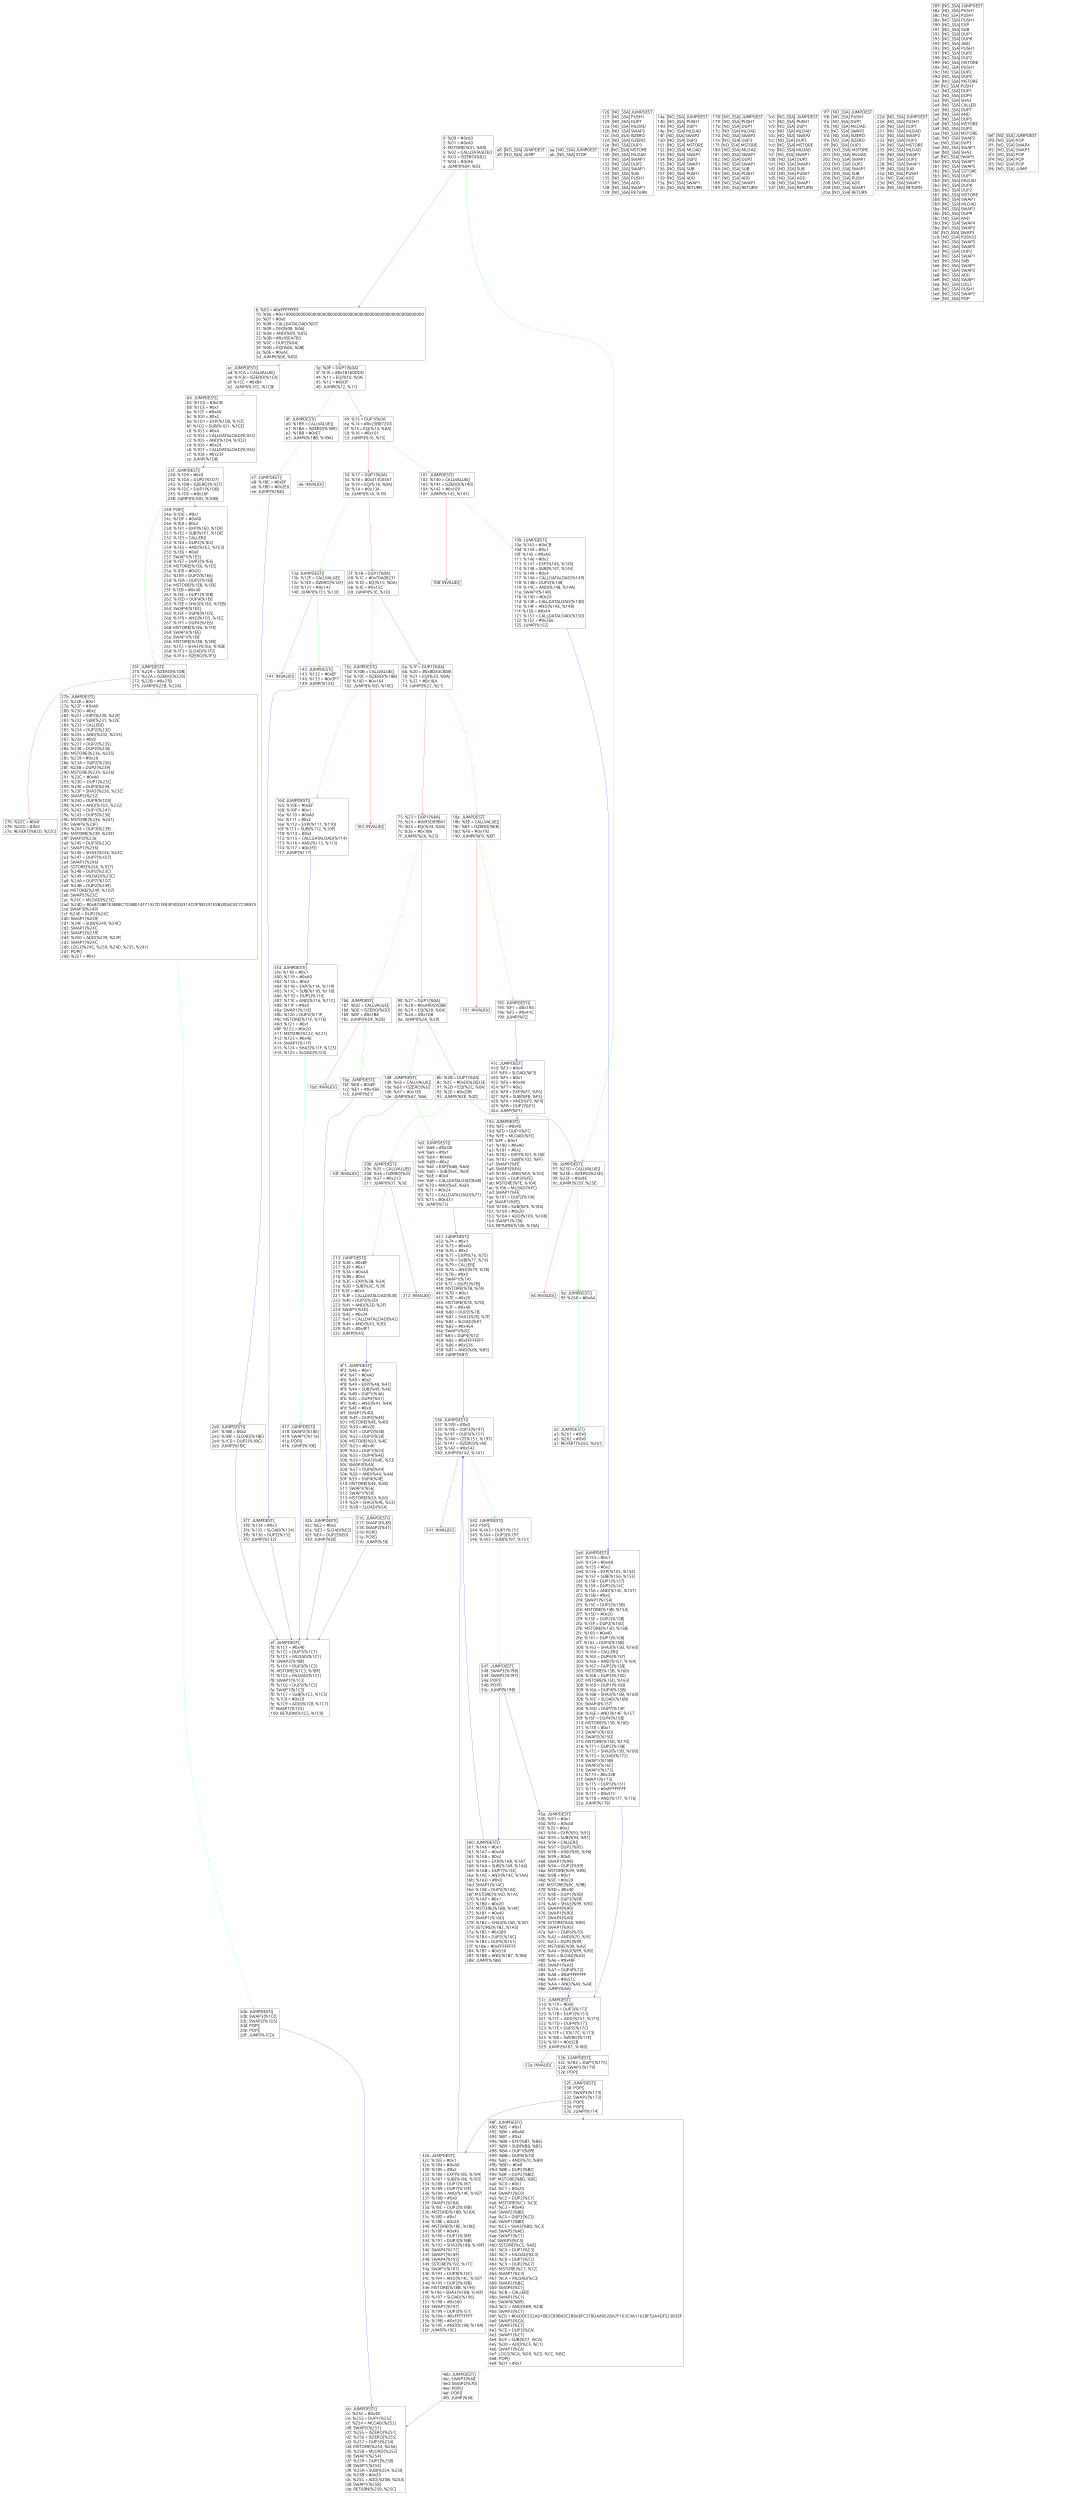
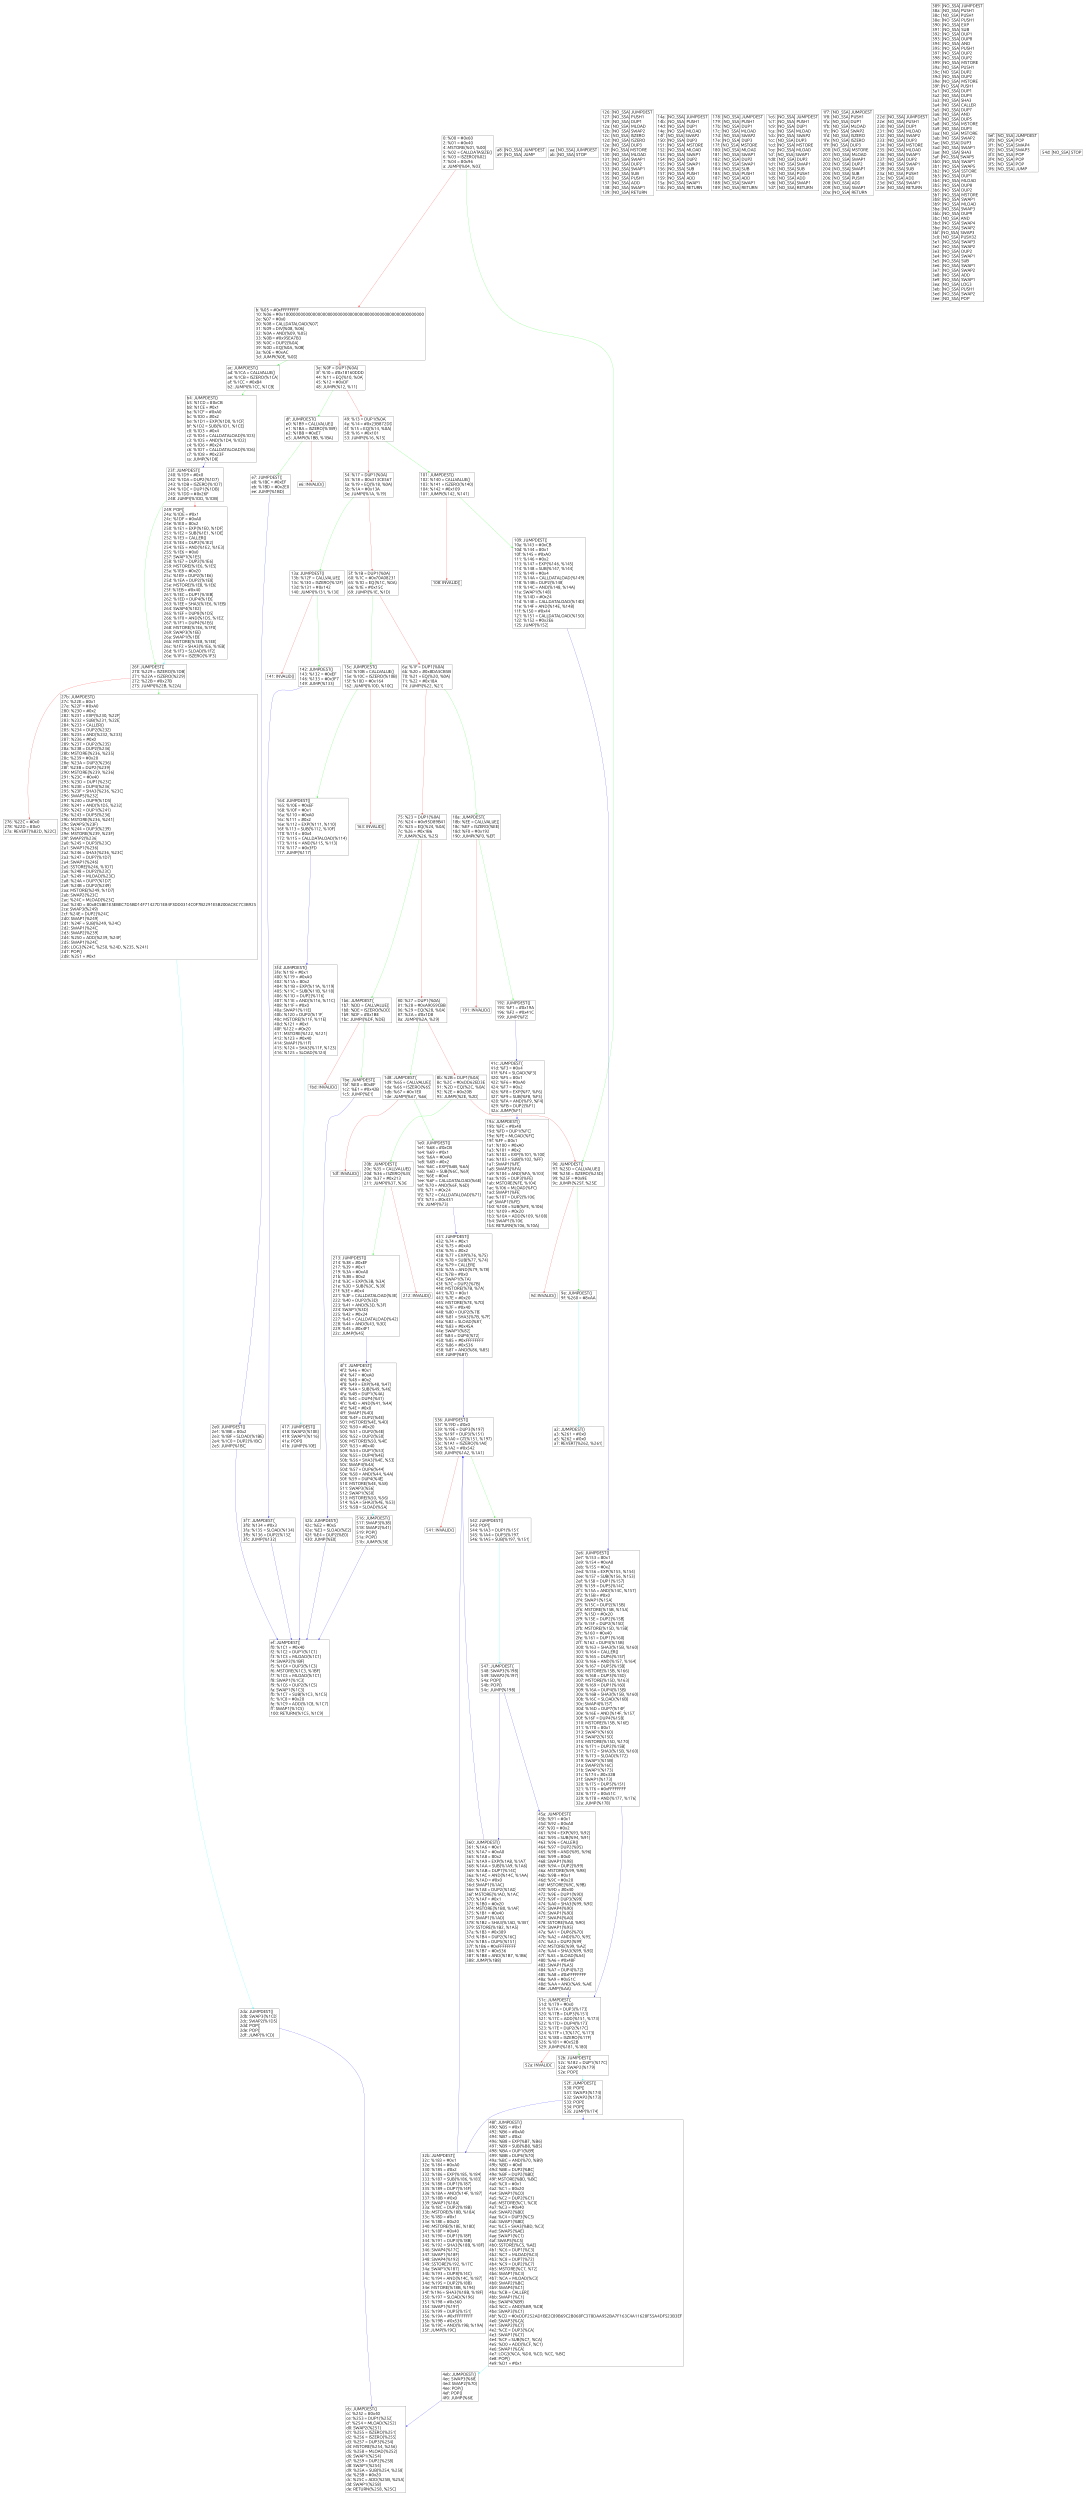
node "54d: [NO_SSA] STOP": added
